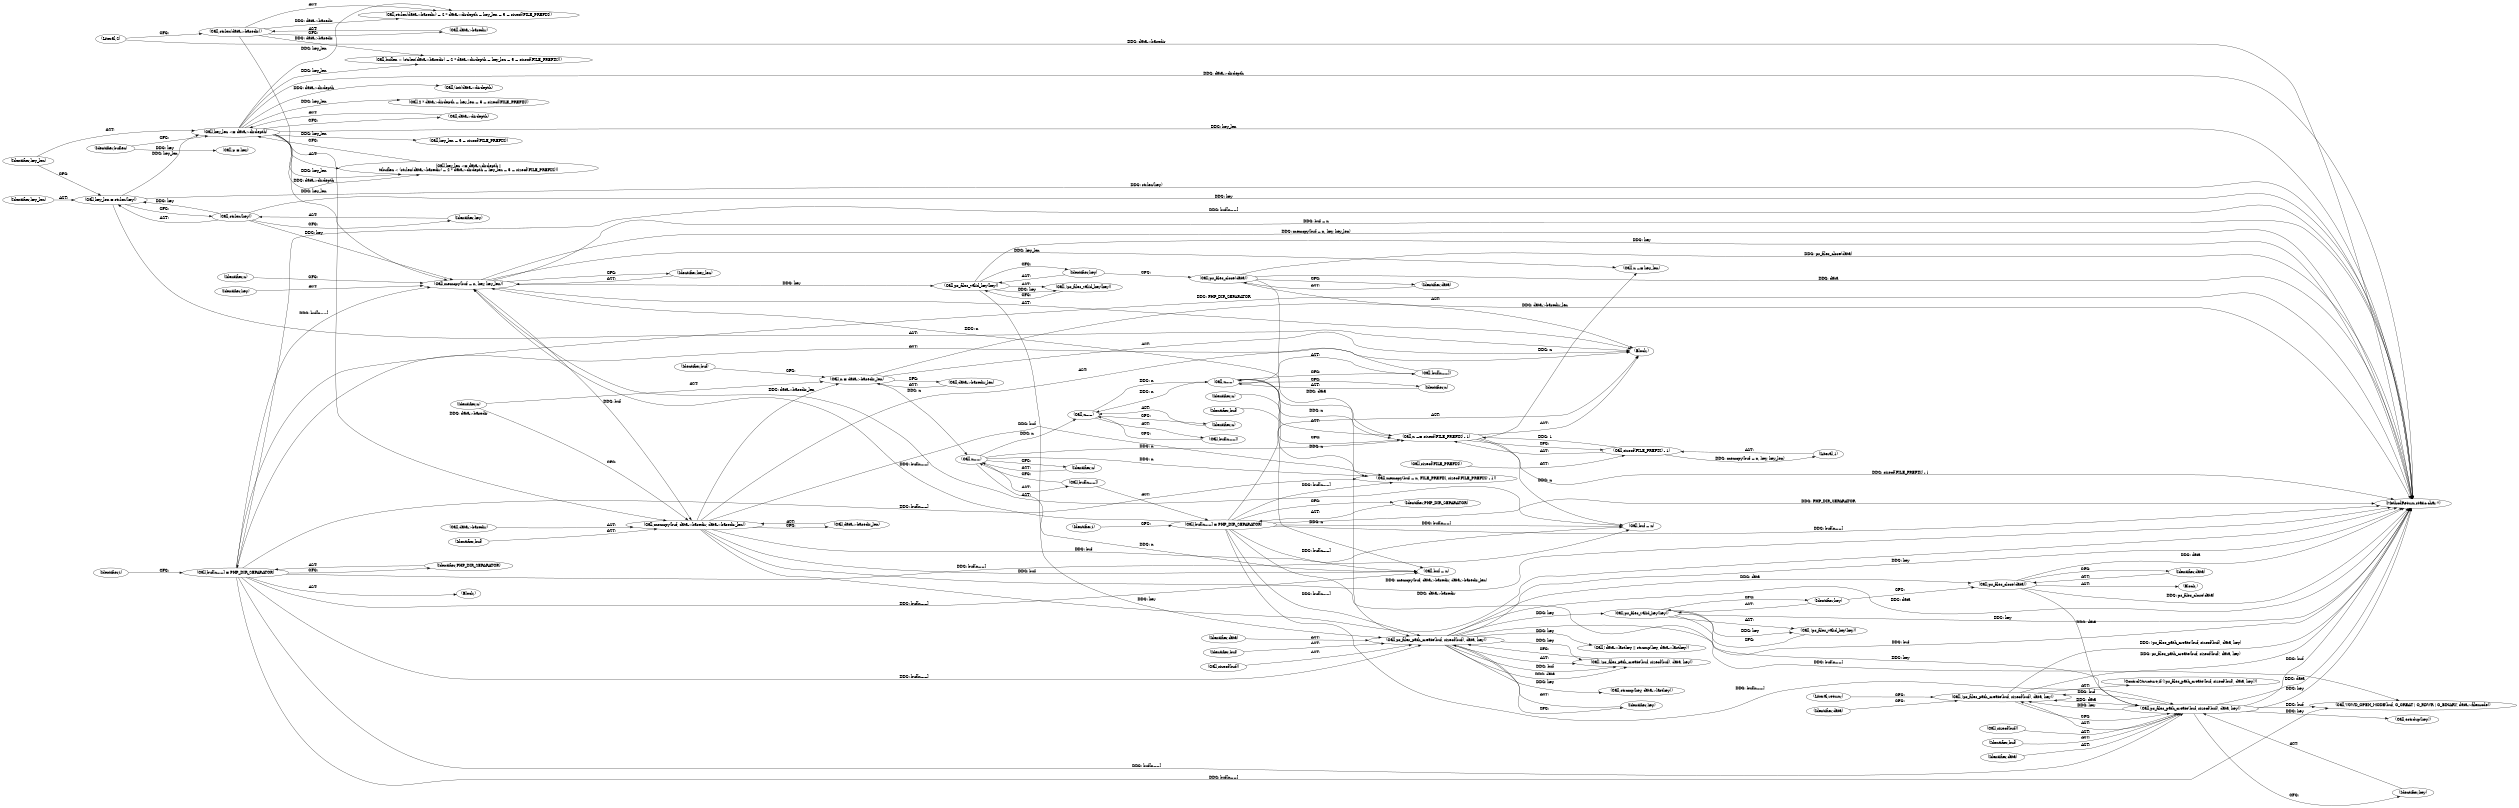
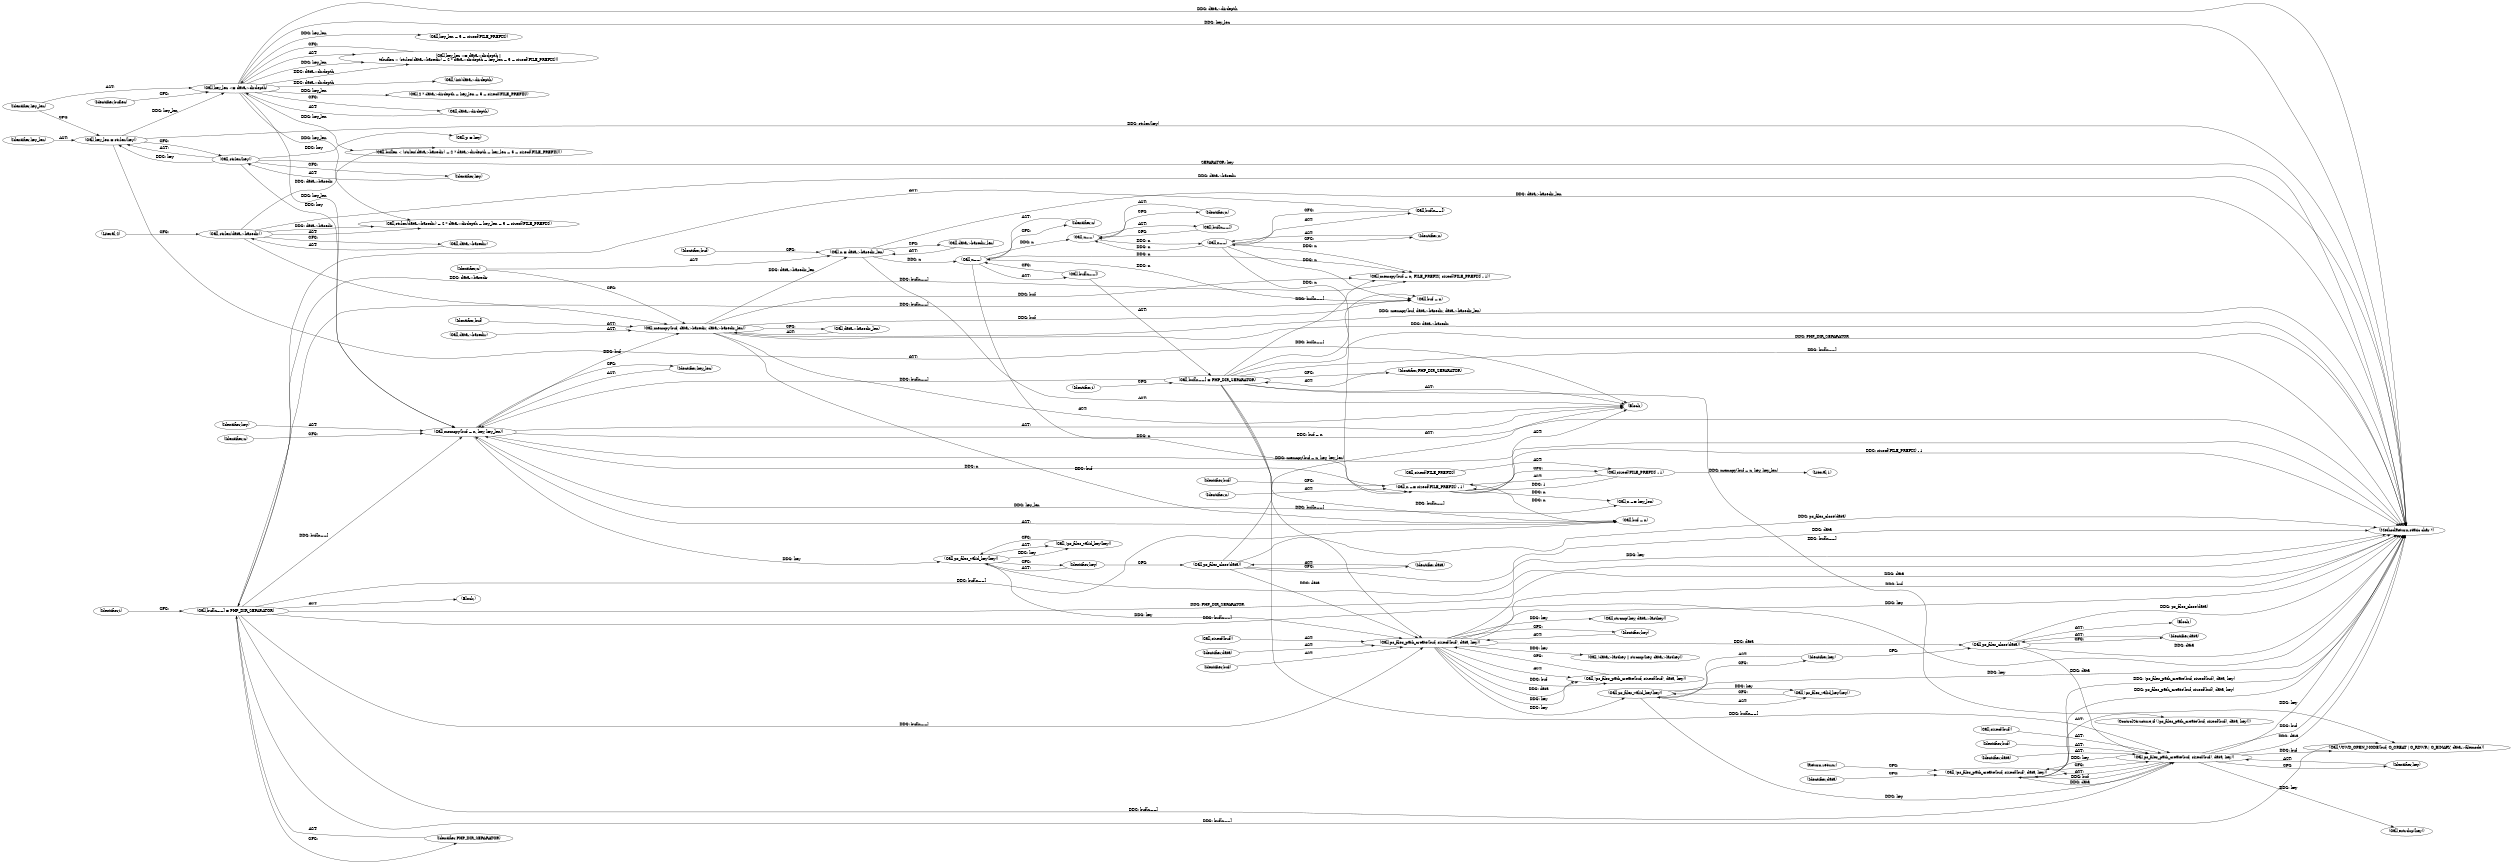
edge "(Literal,2)" -> "(MethodReturn,static char *)": now "(Call,strlen(data->basedir))" -> "(MethodReturn,static char *)"
edge "(Identifier,buflen)" -> "(Call,p = key)": now "(Call,strlen(key))" -> "(Call,p = key)"
edge "(Call,strlen(key))" -> "(MethodReturn,static char *)": label "DDG: key" -> "SEPARATOR: key"
edge "(Literal,1)" -> "(Call,sizeof(FILE_PREFIX) - 1)": removed, label "AST:"
node "(Literal,return;)": label "(Literal,return;)" -> "(Return,return;)"
